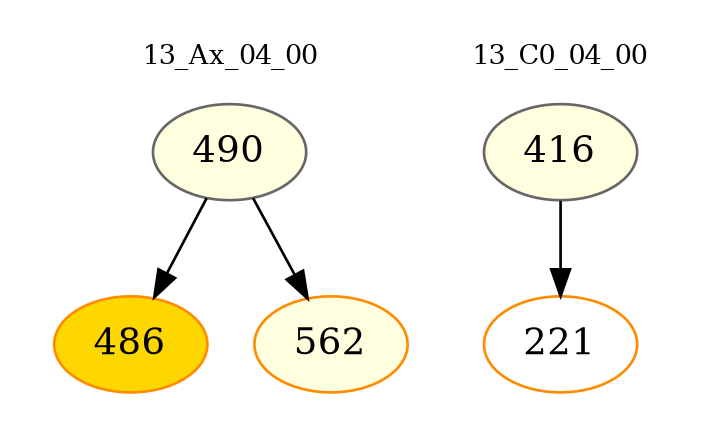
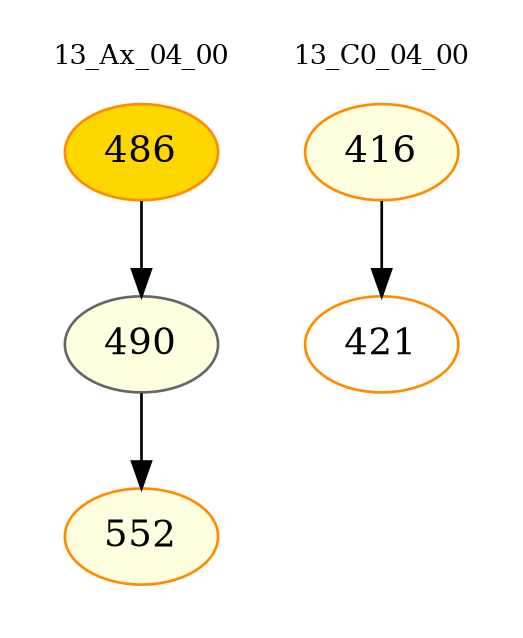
node "416": color gray40 -> darkorange
edge "490" -> "486": reversed
node "562": label "562" -> "552"
node "221": label "221" -> "421"
